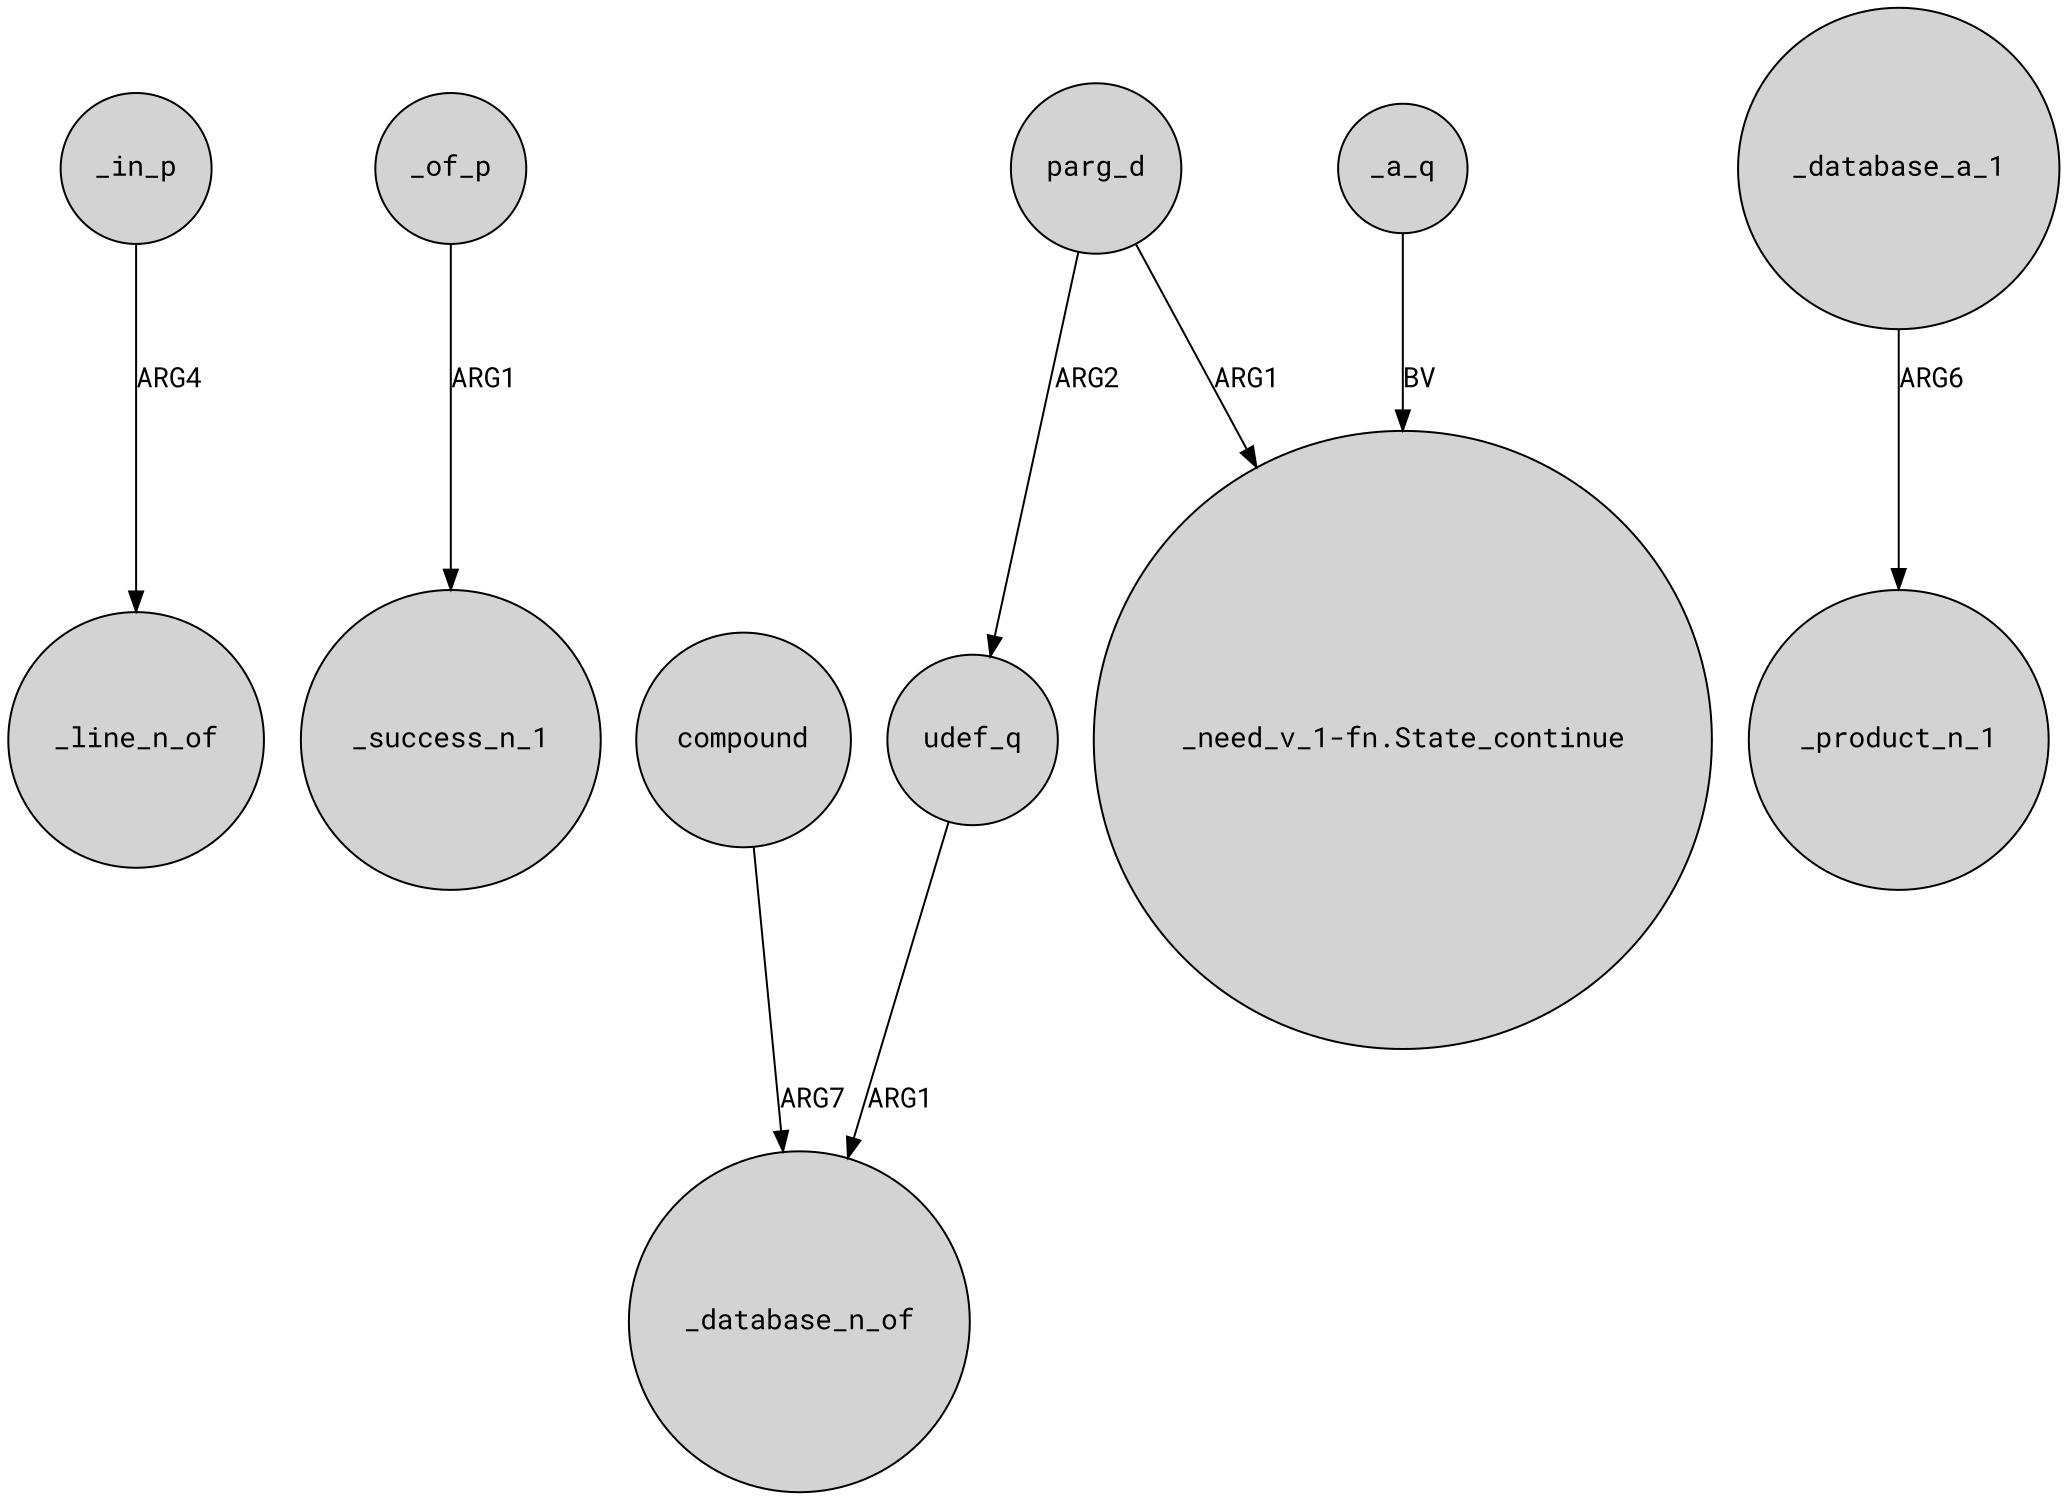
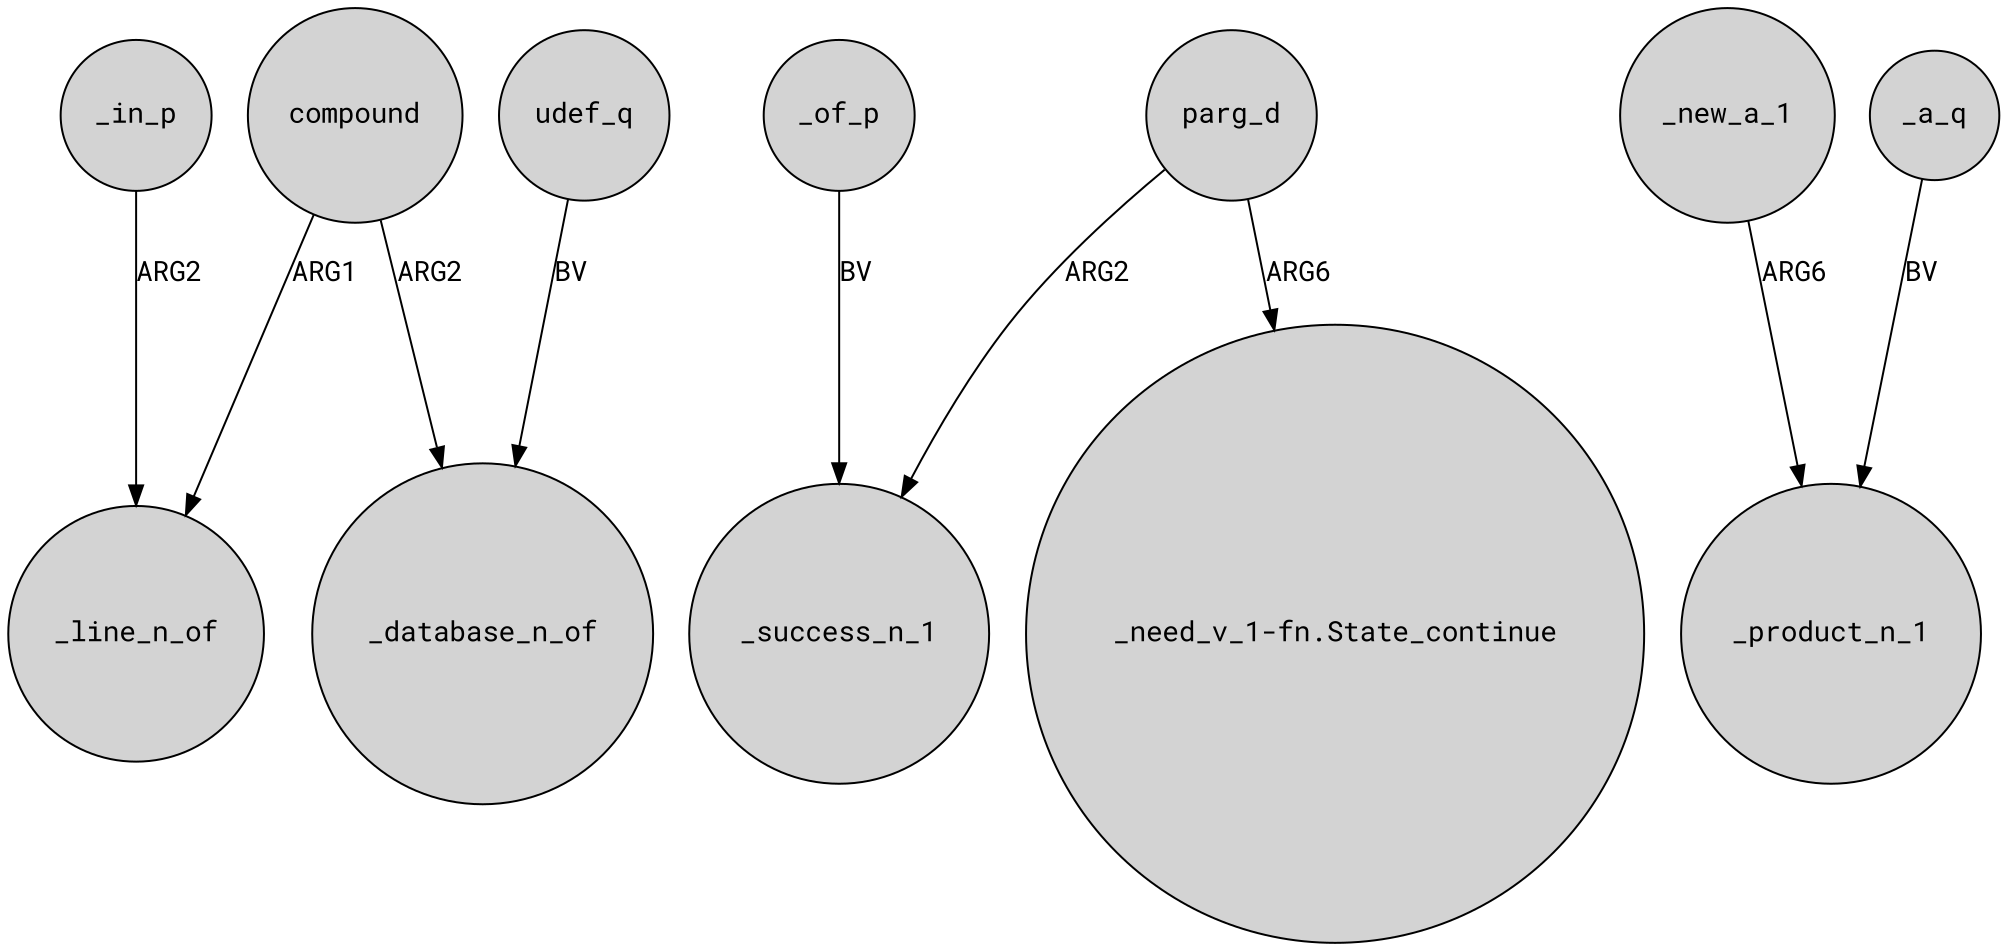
node "_database_a_1": label "_database_a_1" -> "_new_a_1"
edge "_a_q" -> "_need_v_1-fn.State_continue": now "_a_q" -> "_product_n_1"
edge "compound" -> "_line_n_of": added, label "ARG1"
edge "_in_p" -> "_line_n_of": label "ARG4" -> "ARG2"
edge "_of_p" -> "_success_n_1": label "ARG1" -> "BV"
edge "parg_d" -> "_need_v_1-fn.State_continue": label "ARG1" -> "ARG6"
edge "parg_d" -> "udef_q": now "parg_d" -> "_success_n_1"
edge "compound" -> "_database_n_of": label "ARG7" -> "ARG2"
edge "udef_q" -> "_database_n_of": label "ARG1" -> "BV"
